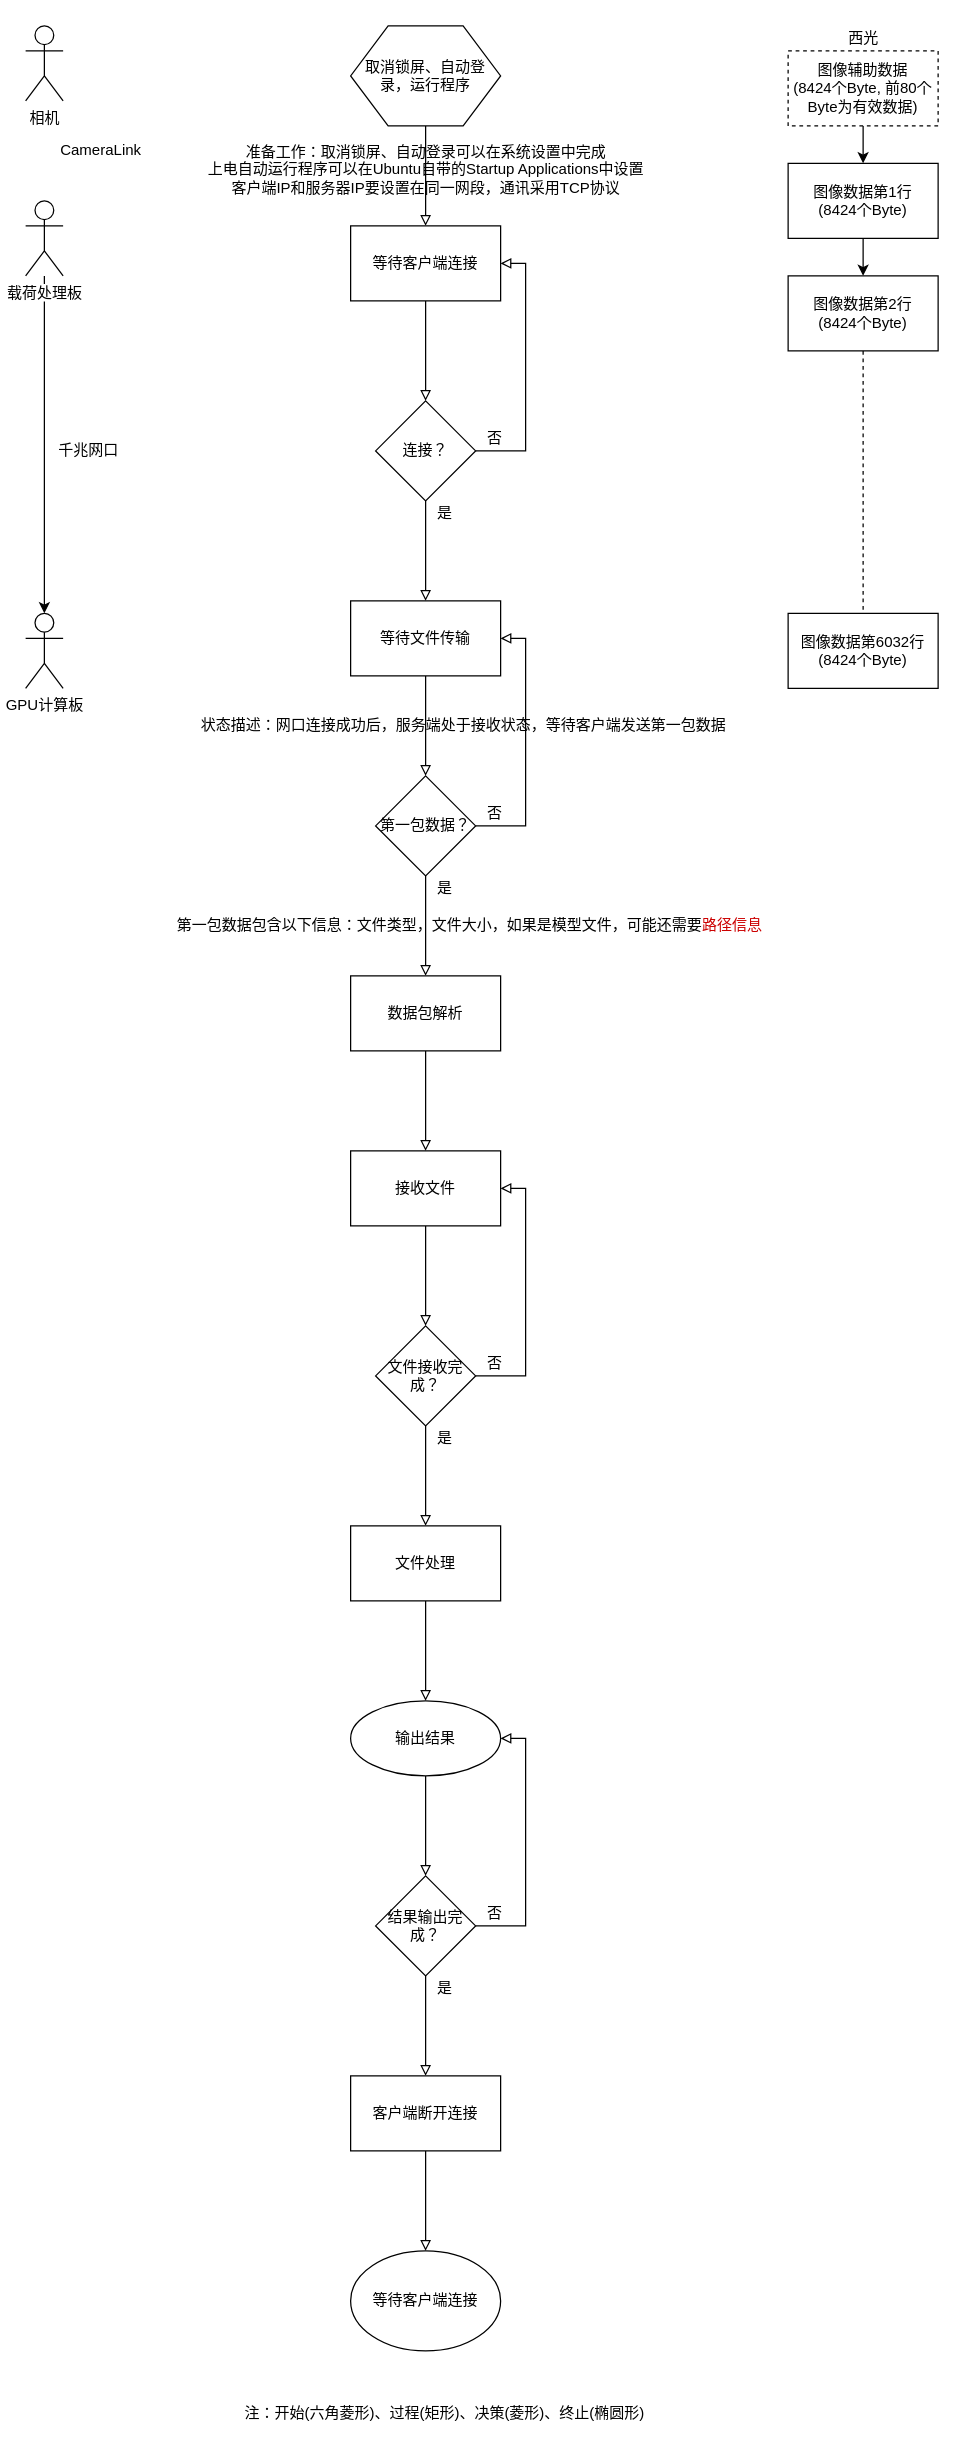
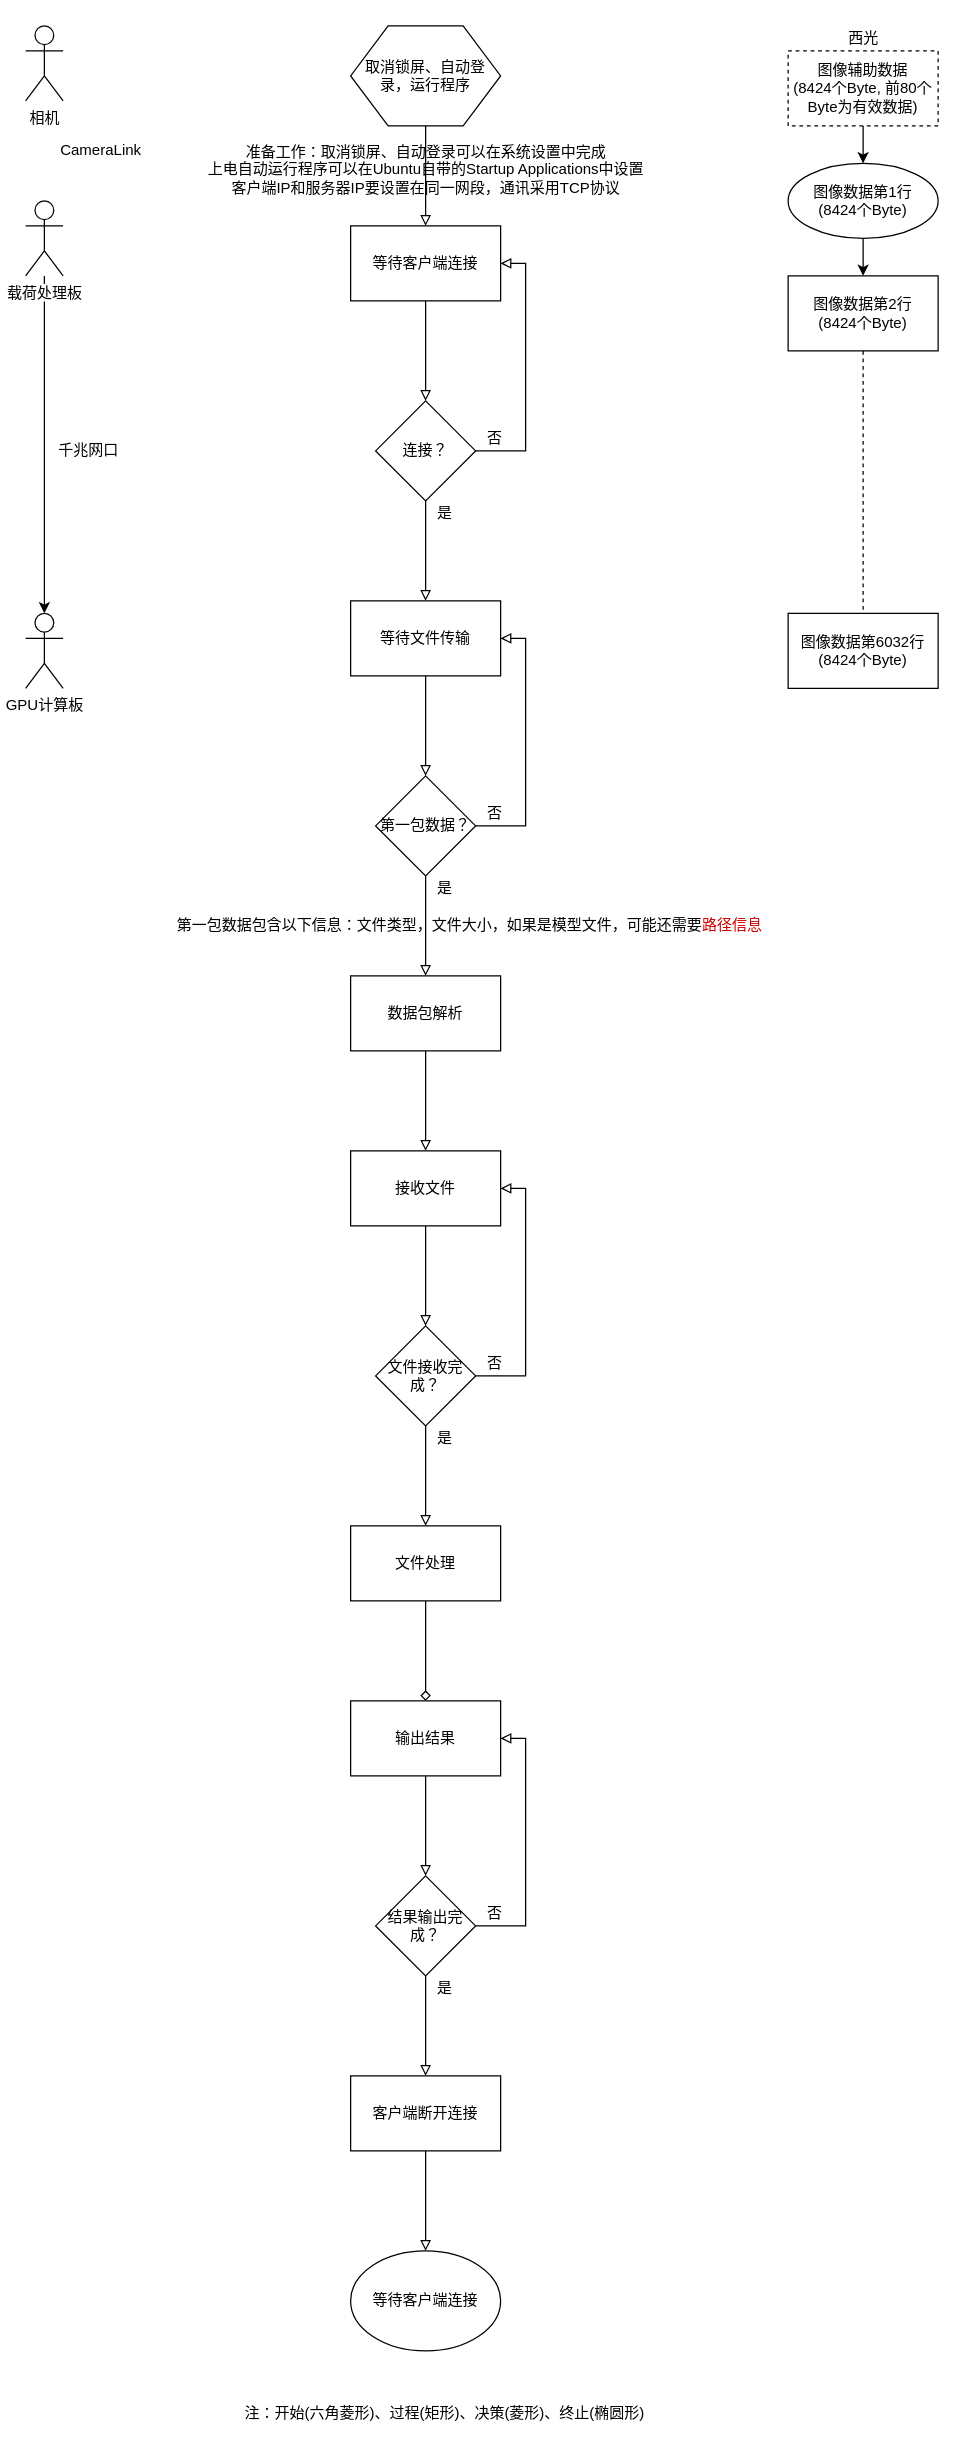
node "图像数据第1行 (8424个Byte)": shape rectangle -> ellipse
node "状态描述：网口连接成功后，服务端处于接收状态，等待客户端发送第一包数据": removed
edge "文件处理" -> "输出结果": arrowhead block -> diamond
node "输出结果": shape ellipse -> rectangle
